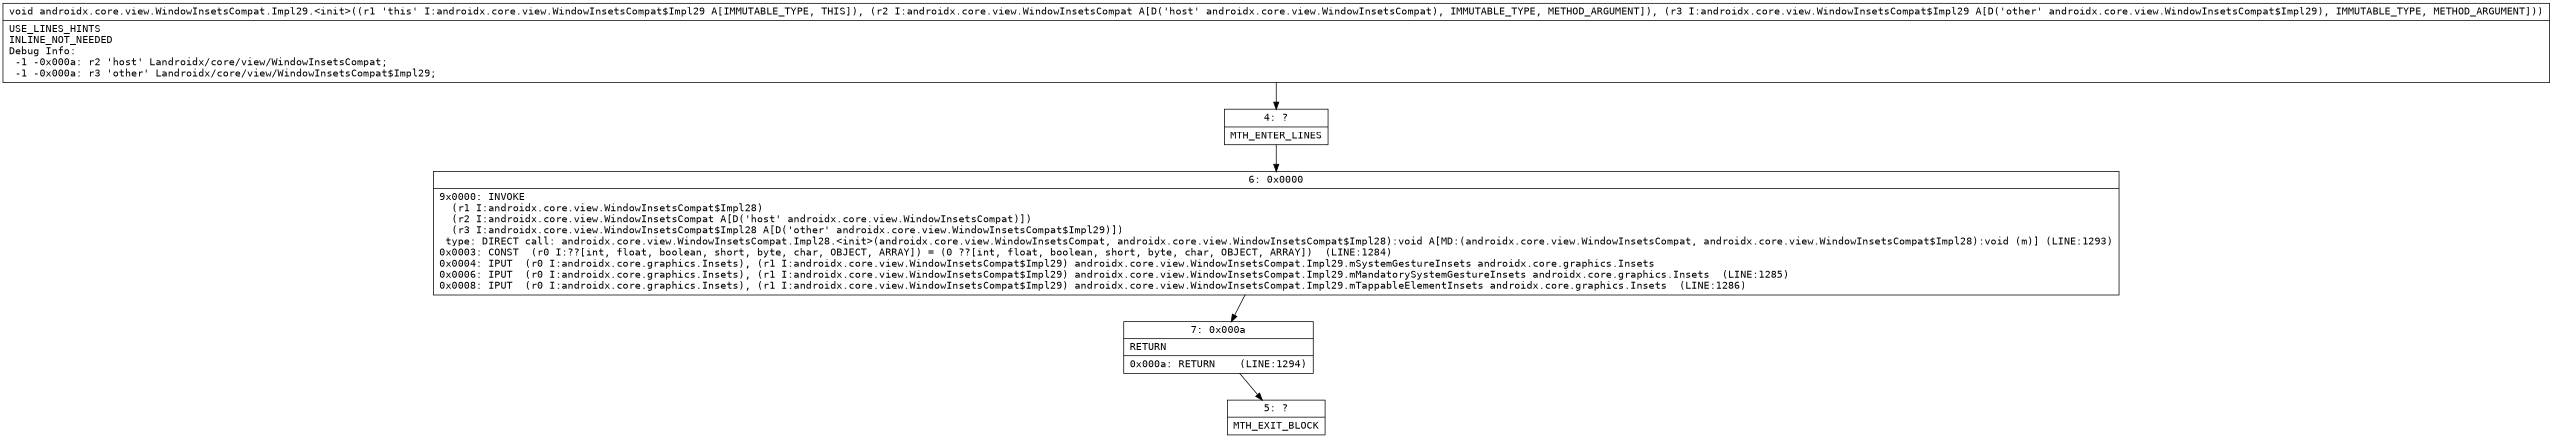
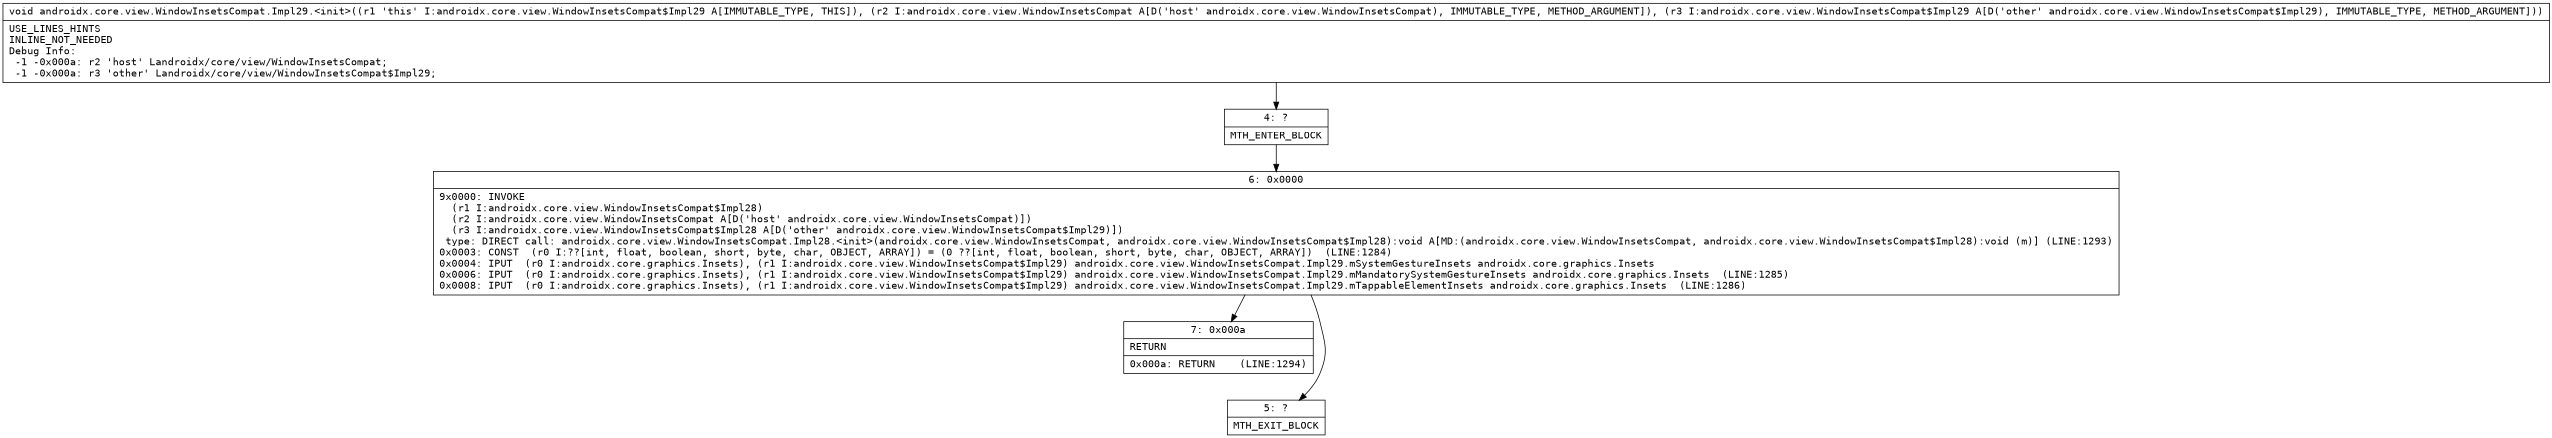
node "4: ?": text "MTH_ENTER_LINES" -> "MTH_ENTER_BLOCK"
edge "7: 0x000a" -> "5: ?": now "6: 0x0000" -> "5: ?"
